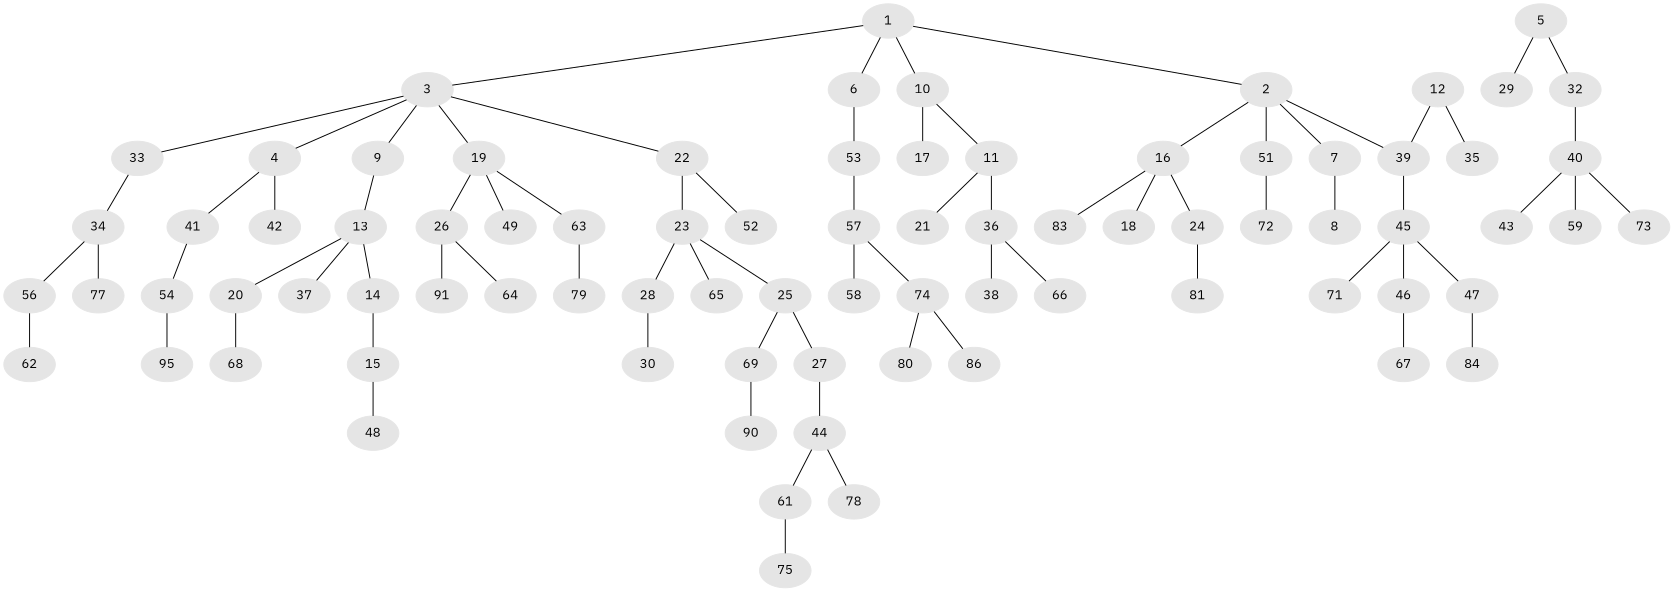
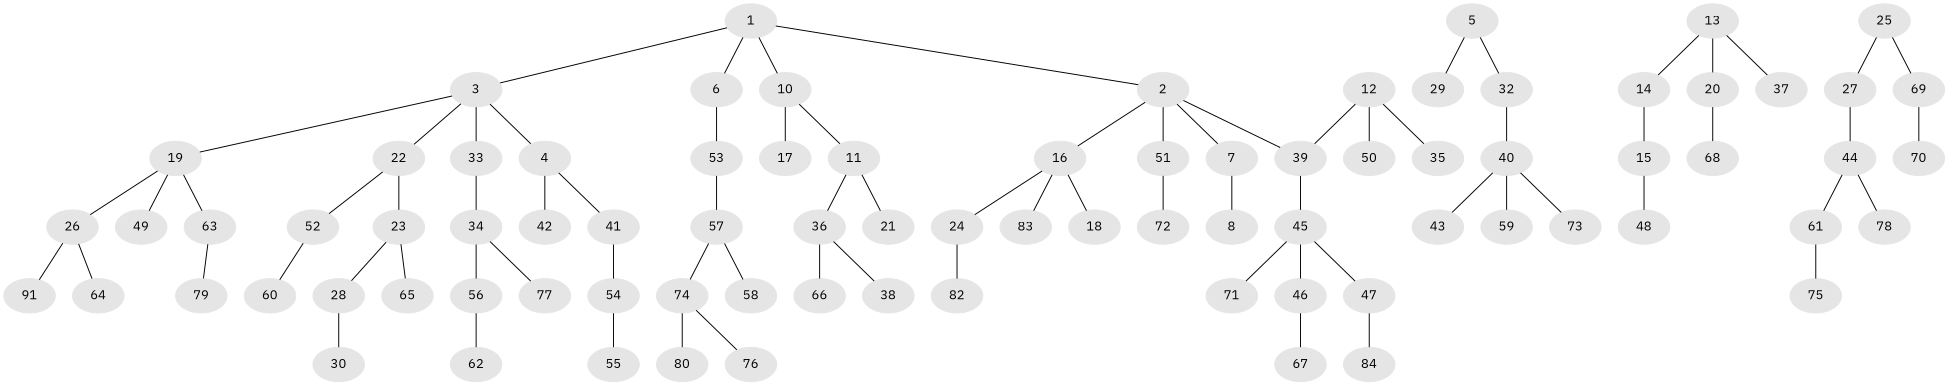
node "9": removed
node "50": added
edge "23" -- "25": removed
node "60": added
node "81": label "81" -> "82"
node "95": label "95" -> "55"
node "86": label "86" -> "76"
node "90": label "90" -> "70"
